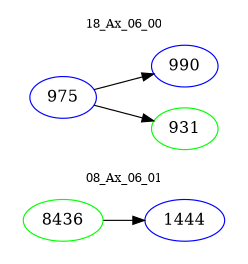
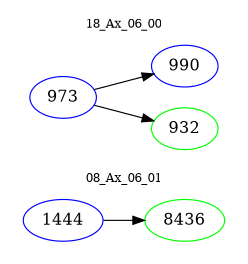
node "975": label "975" -> "973"
node "931": label "931" -> "932"
edge "8436" -> "1444": reversed
